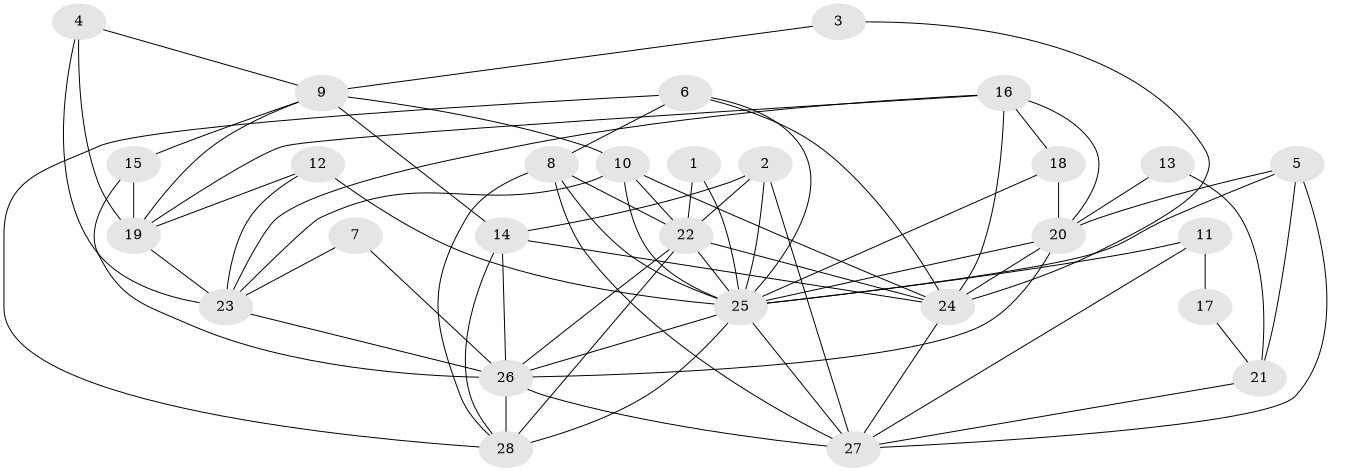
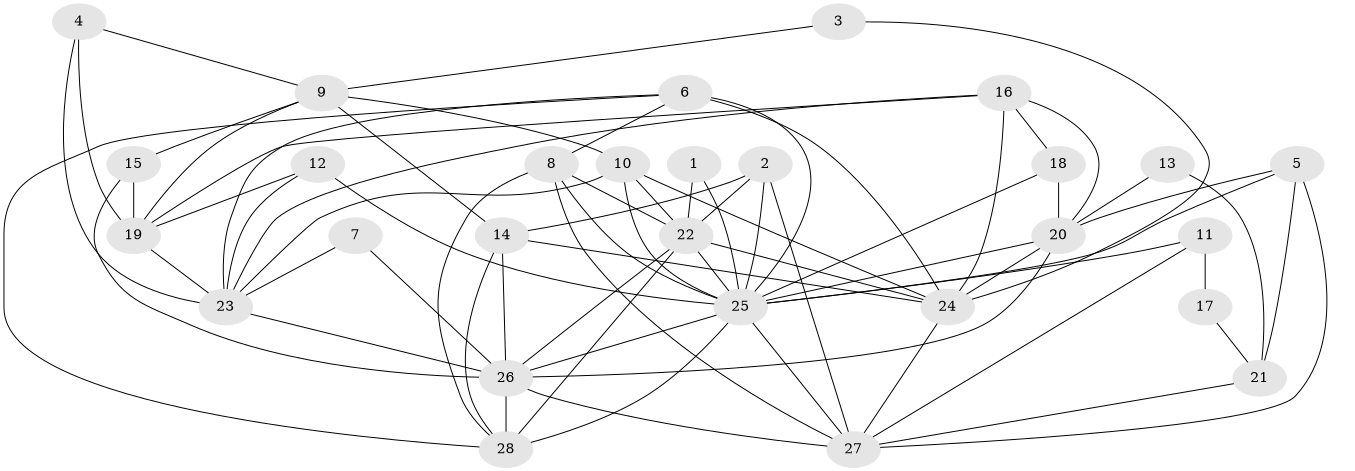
edge "6" -- "23": added
